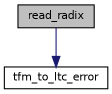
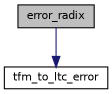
node "read_radix": label "read_radix" -> "error_radix"
